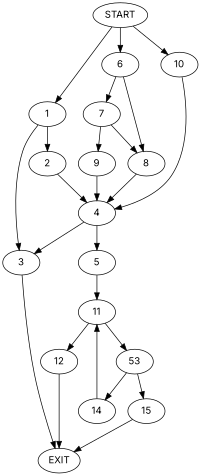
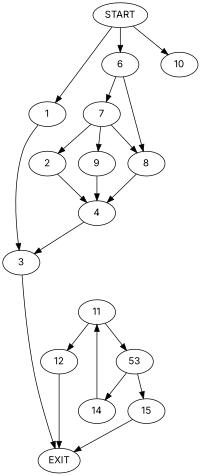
edge "1" -> "2": now "7" -> "2"
edge "10" -> "4": removed
node "5": removed
